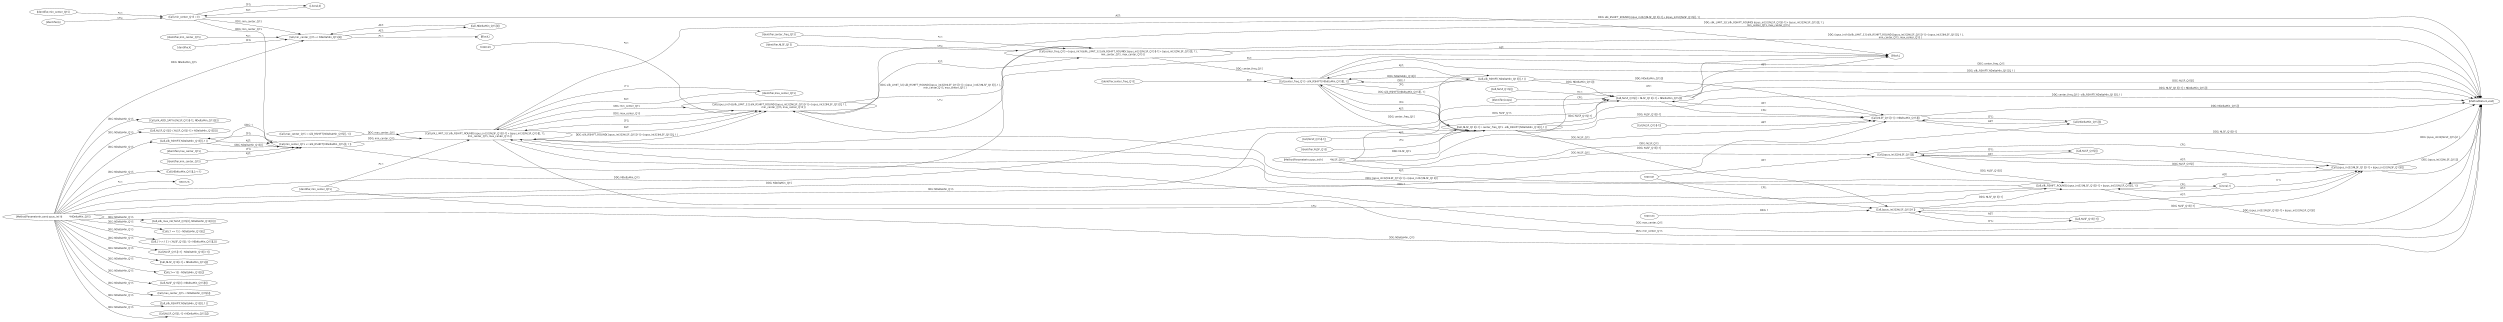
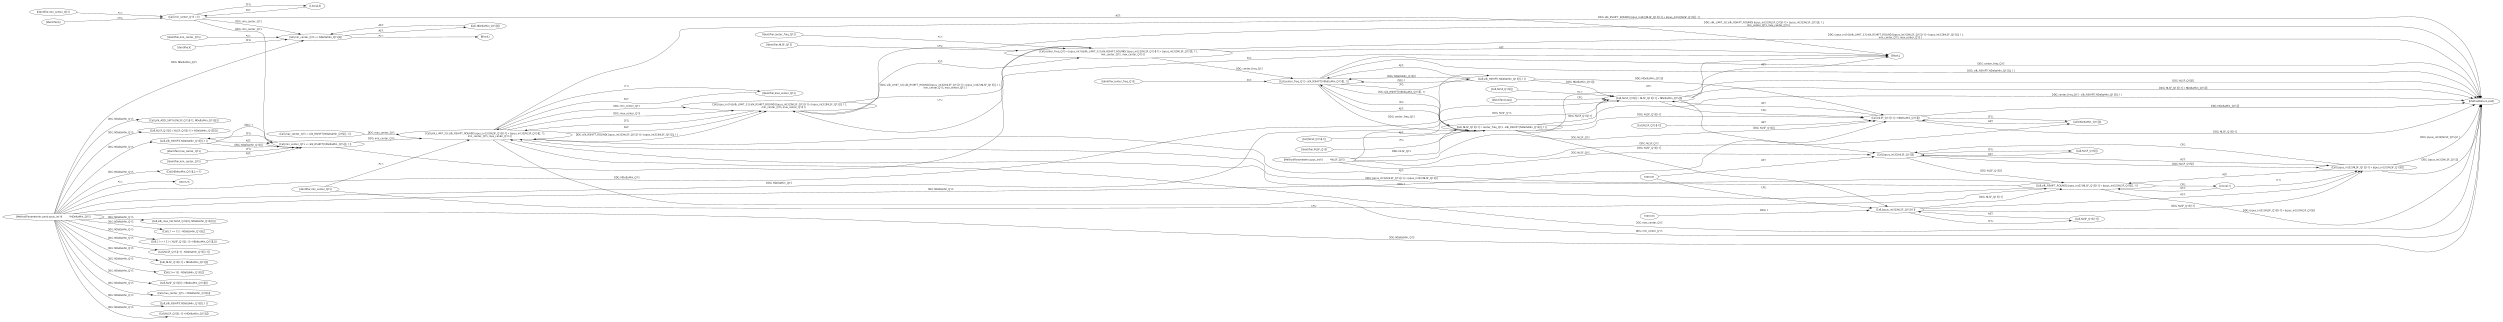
node "1000329": removed
edge "(Call,NLSF_Q15[I] = NLSF_Q15[I-1] + NDeltaMin_Q15[I])" -> "(Call,(opus_int32)NLSF_Q15[I])": added, label "DDG: NLSF_Q15[I]"
